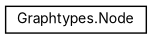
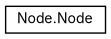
node "Graphtypes.Node": label "Graphtypes.Node" -> "Node.Node"
